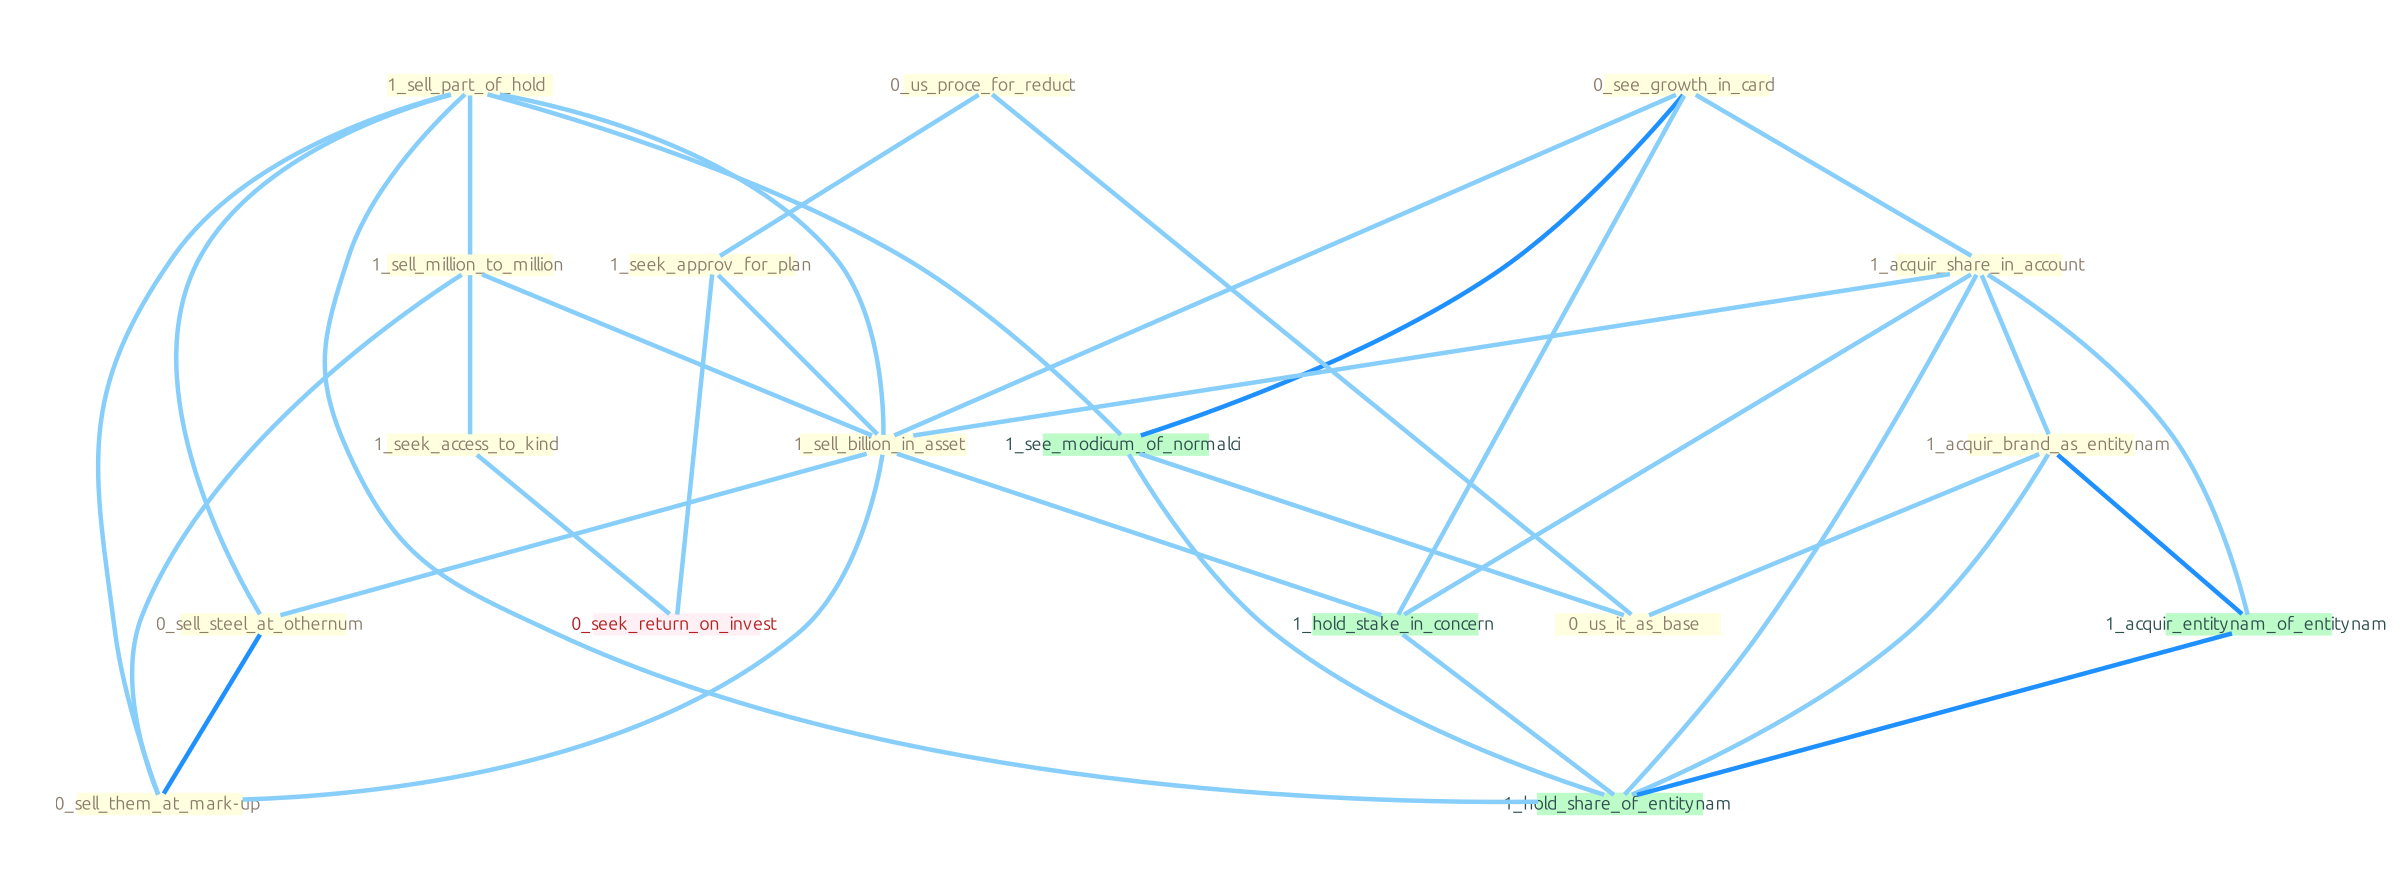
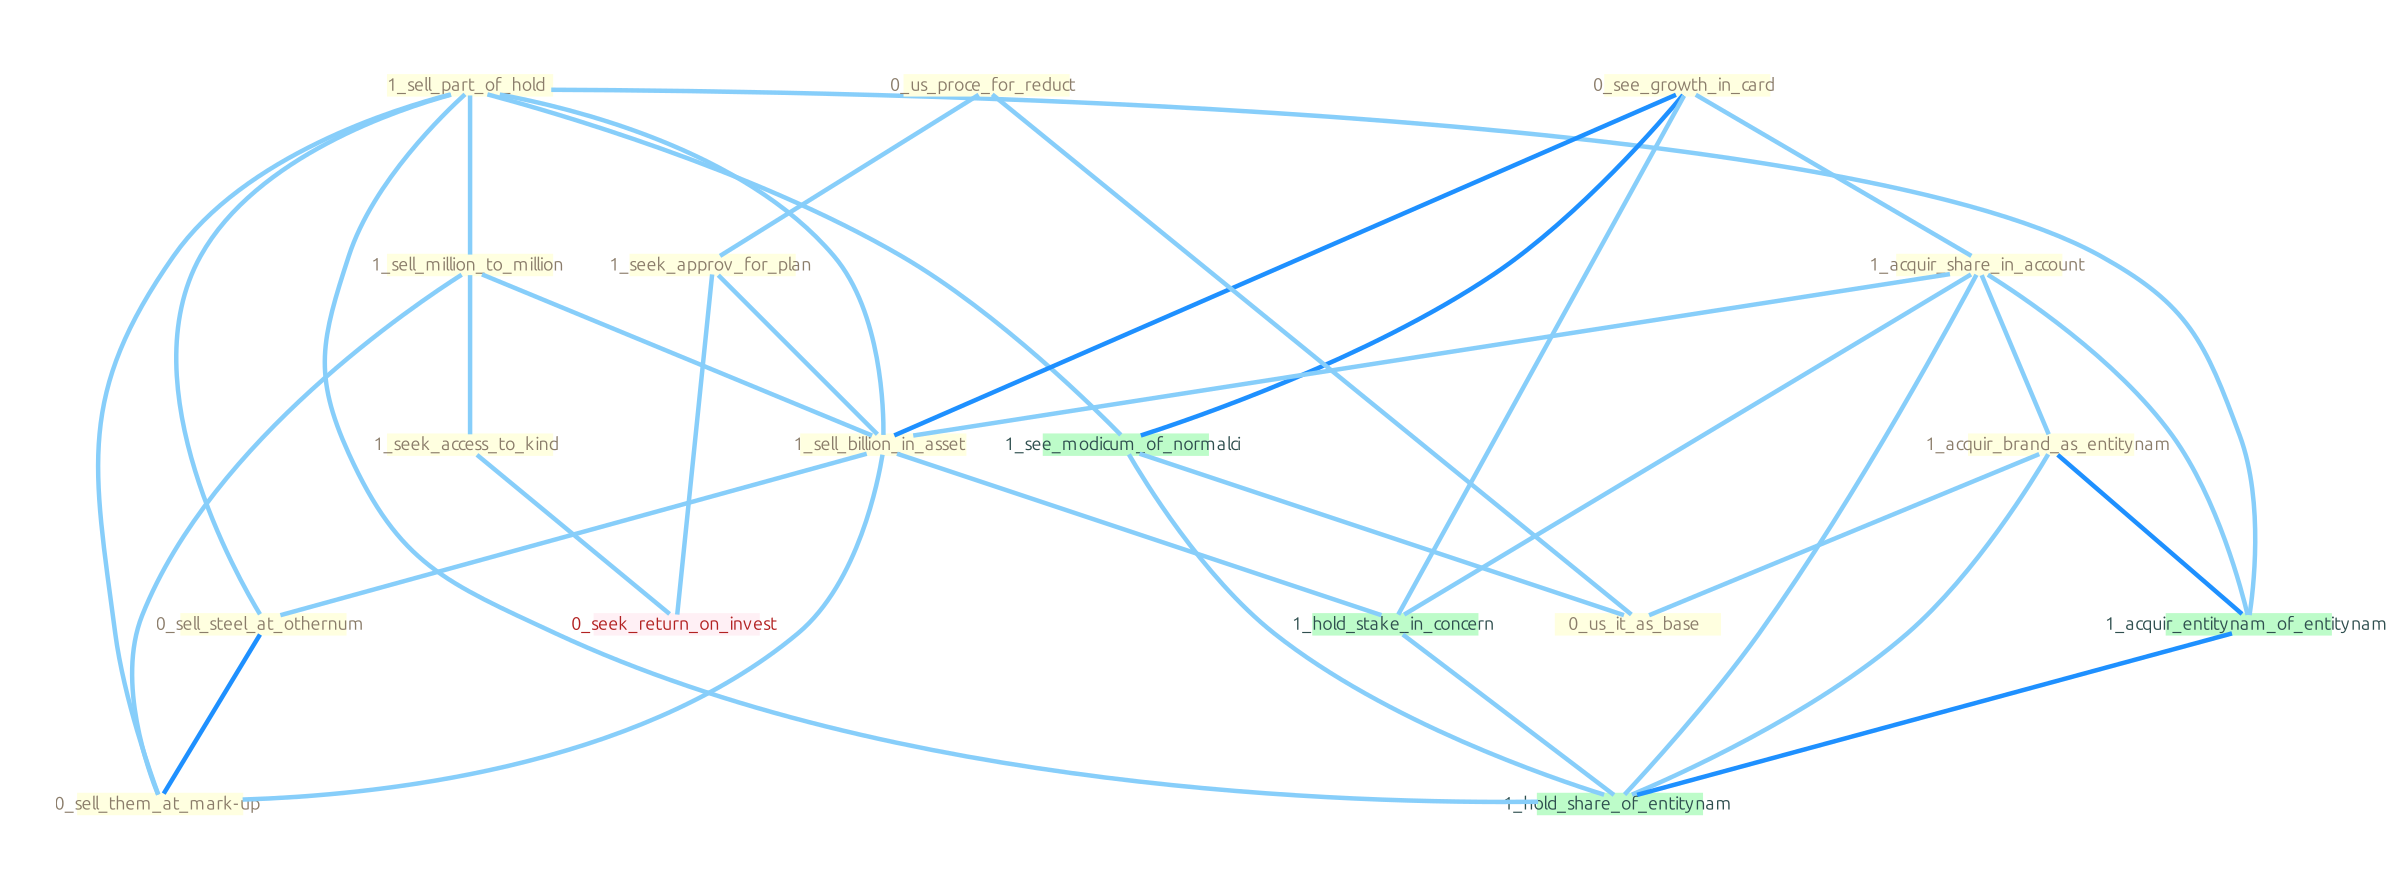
edge "1_sell_part_of_hold" -- "1_acquir_entitynam_of_entitynam": added
edge "0_see_growth_in_card" -- "1_sell_billion_in_asset": color #87cefa -> #1e90ff
